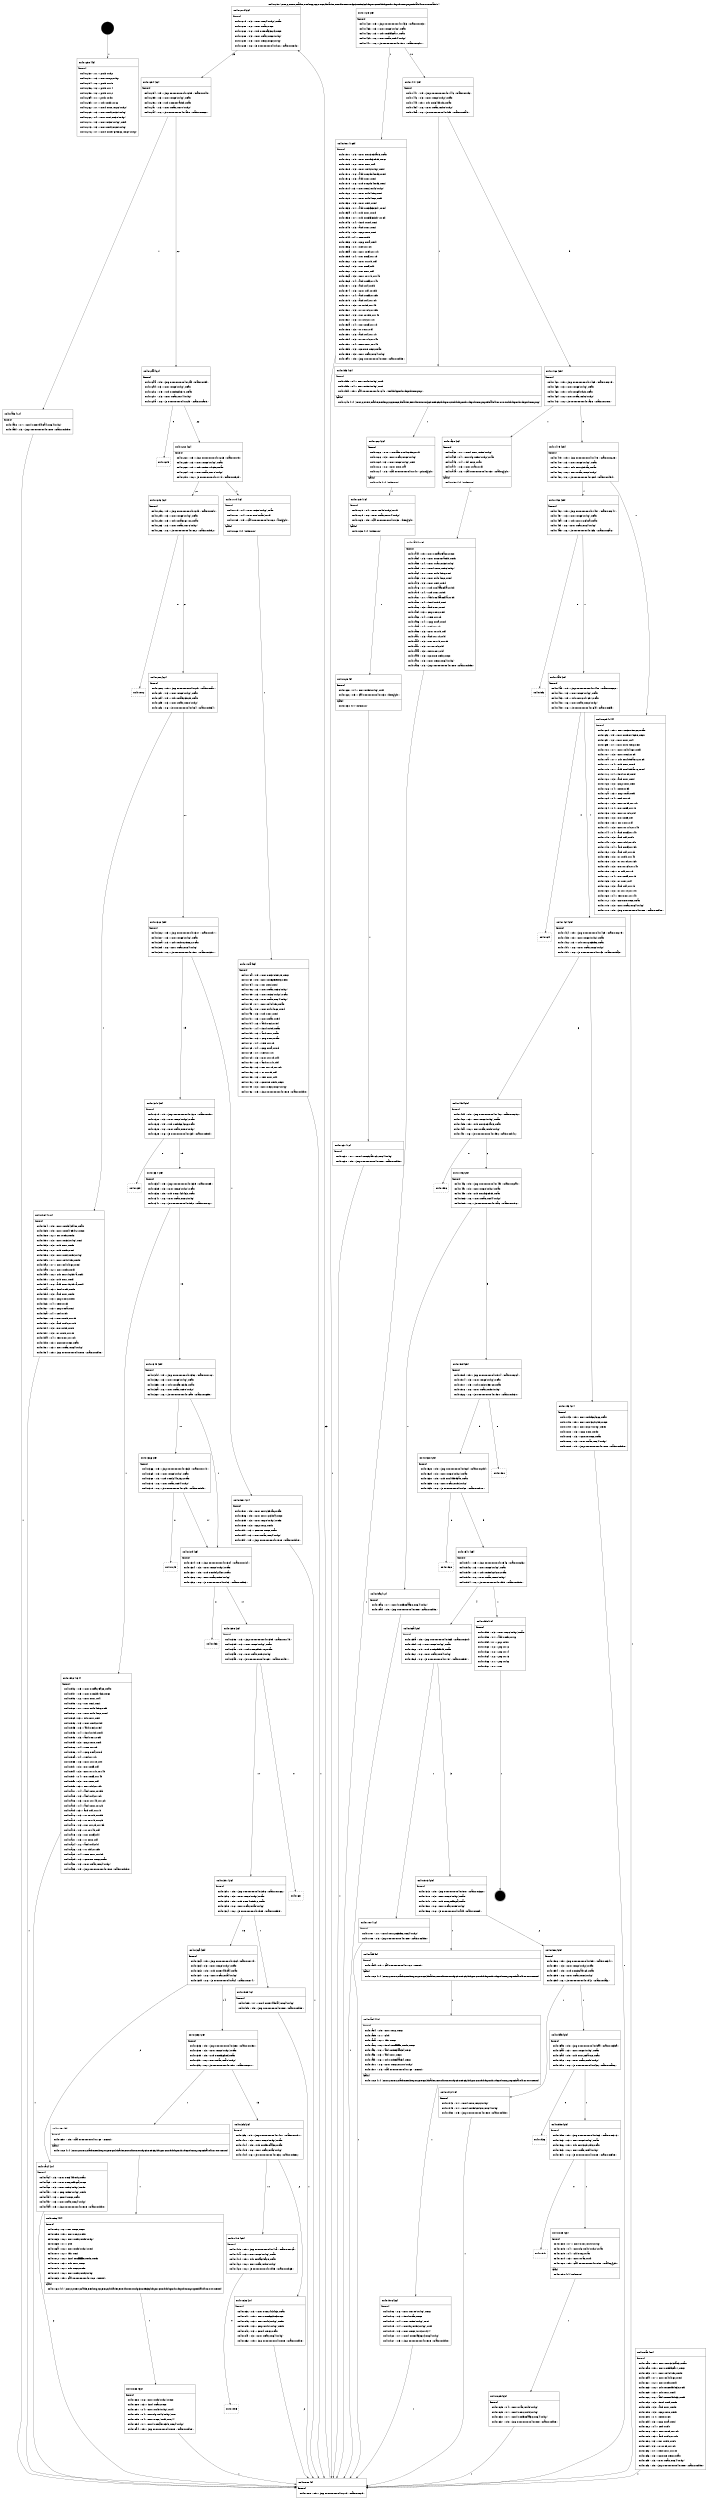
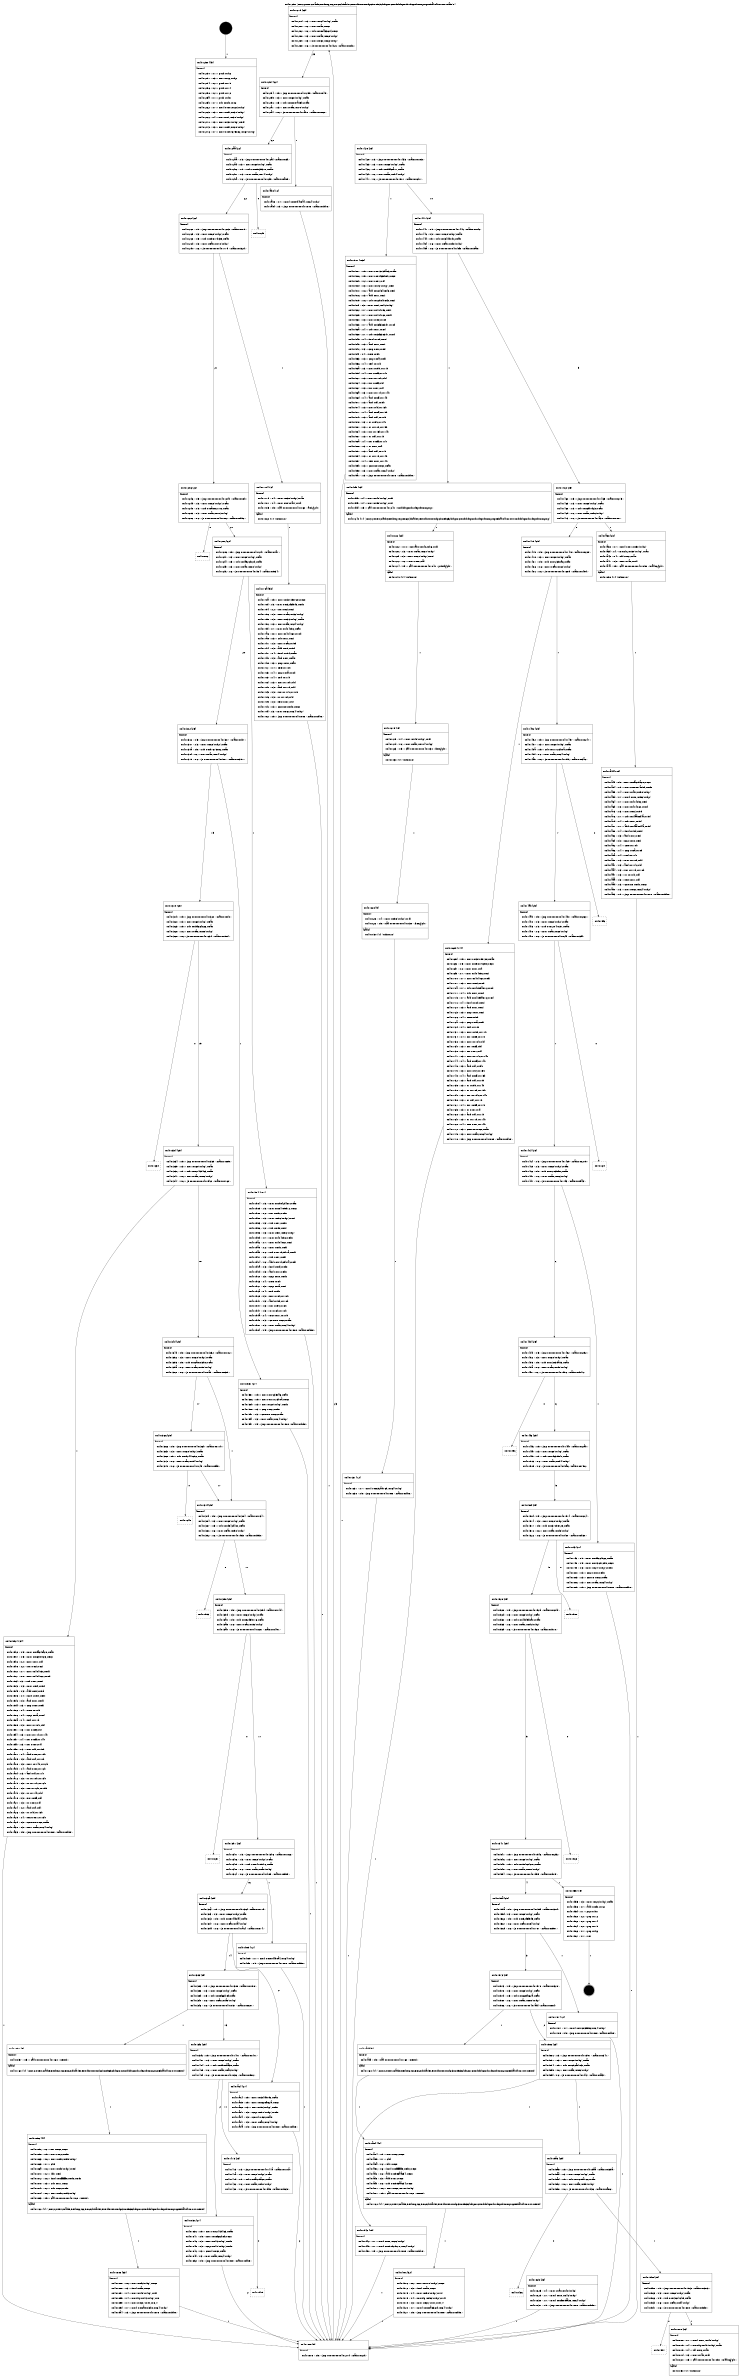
node "0x4019a6 [12]": removed
edge "0x40180e [23]" -> "0x401825 [23]": removed, label "1"
node "0x4018a9 [88]": removed
